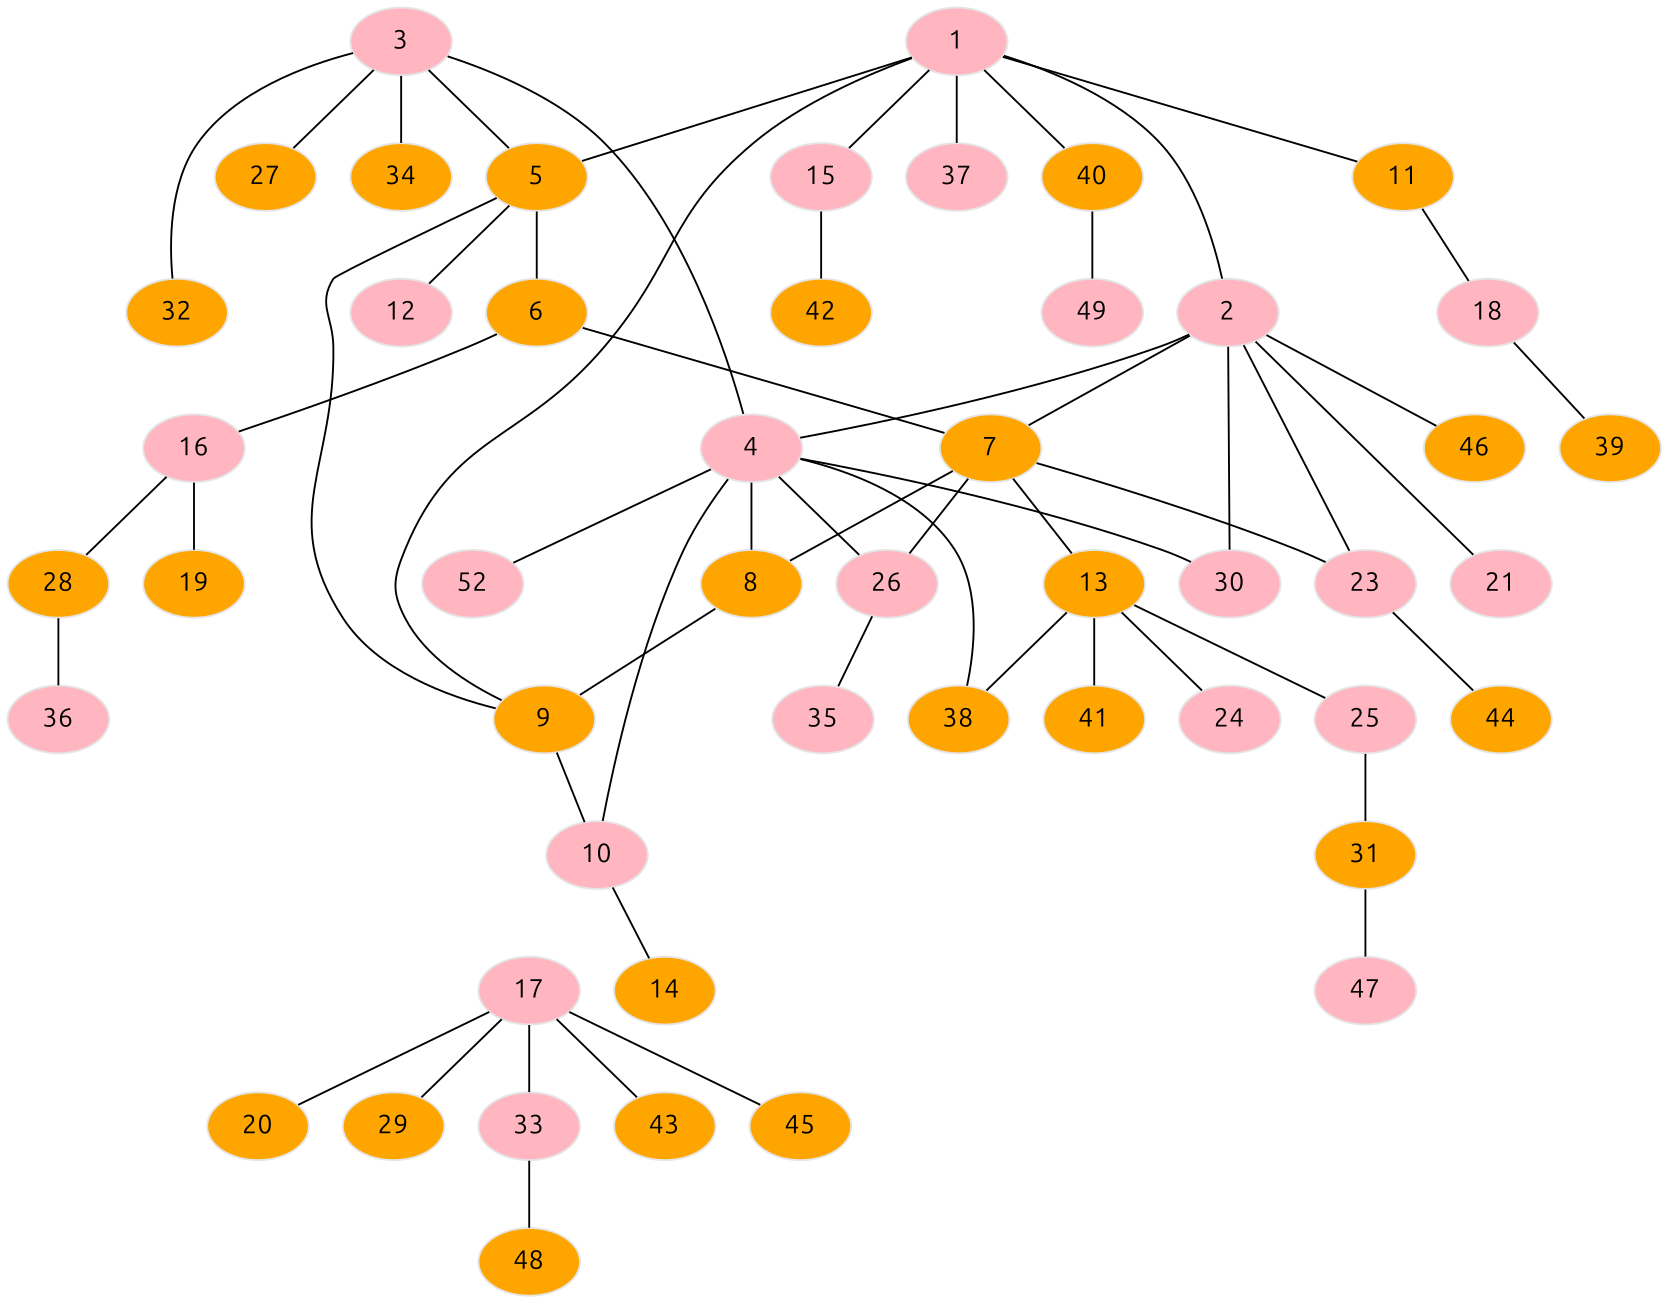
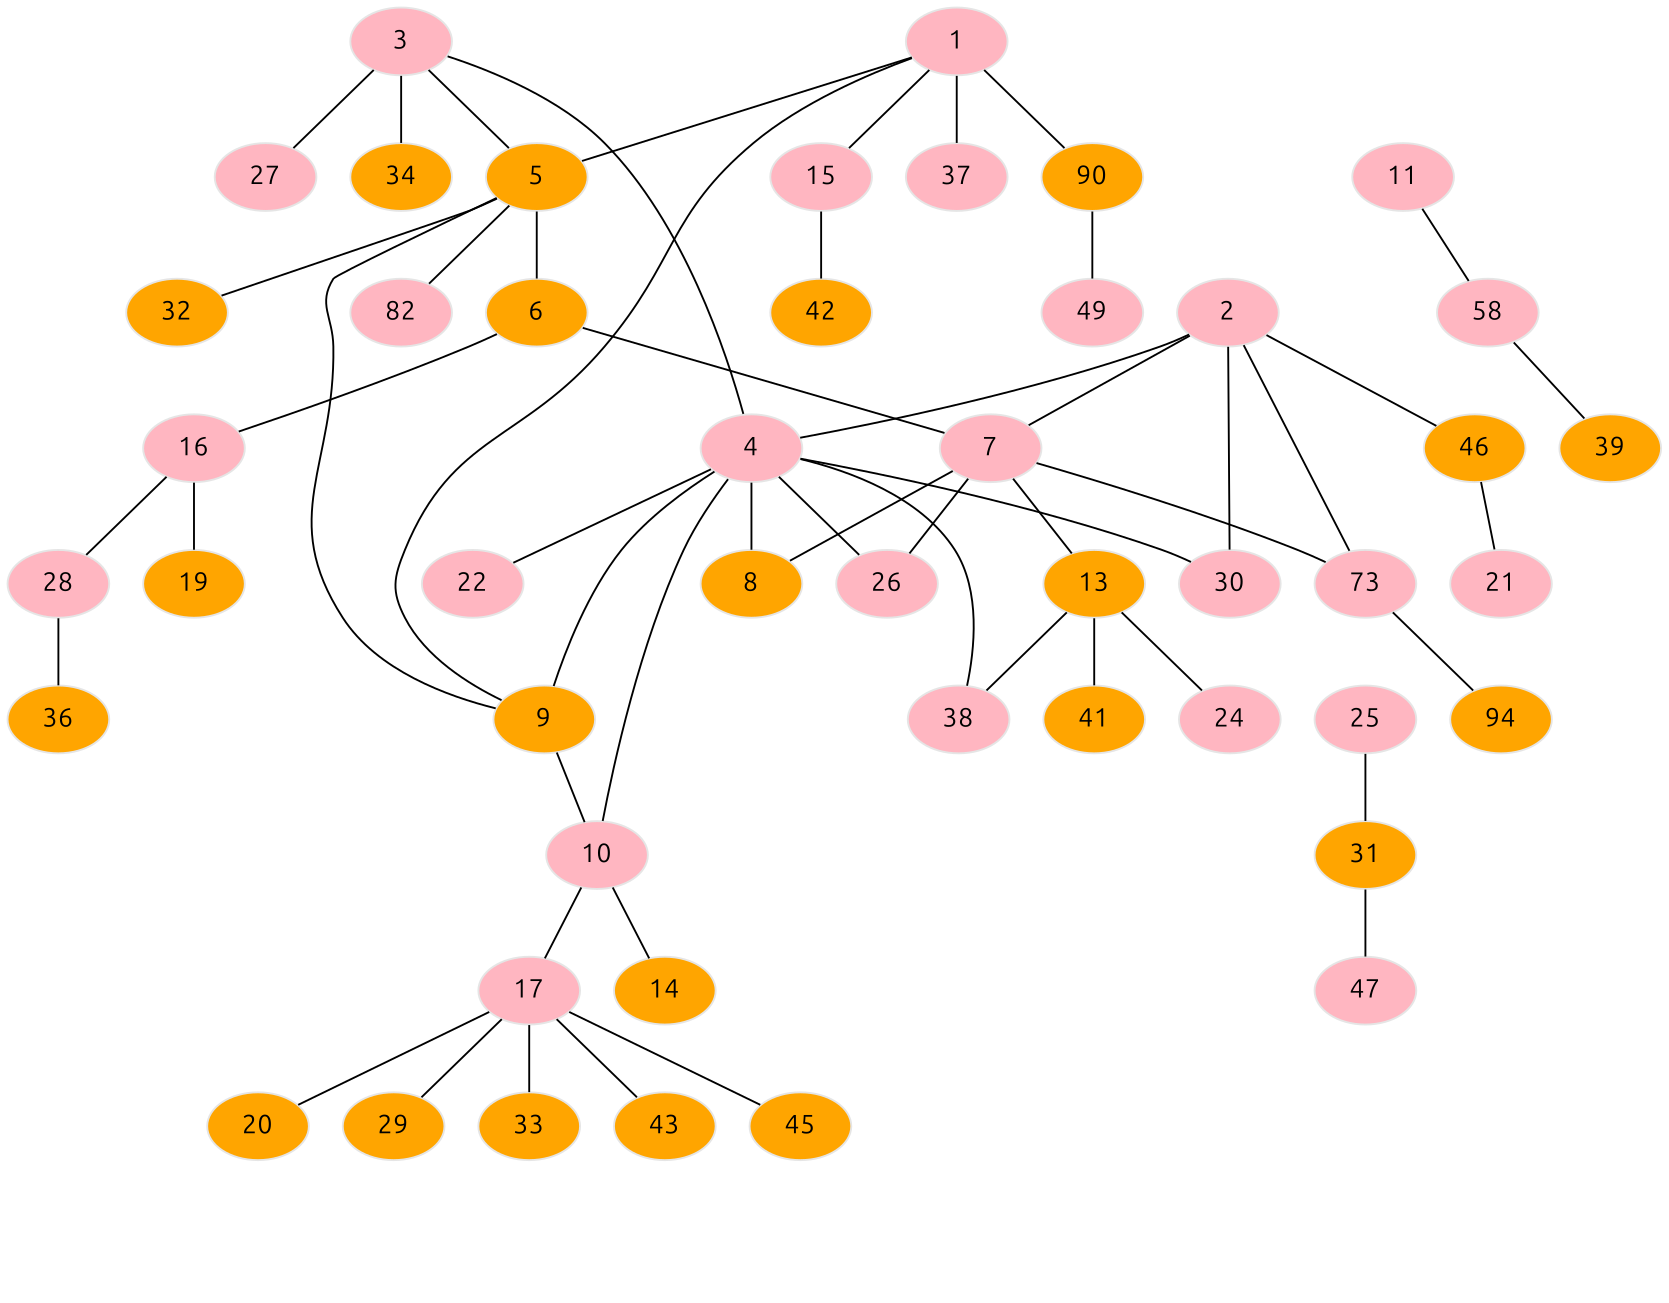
edge "1" -- "11": removed
edge "3" -- "32": now "5" -- "32"
edge "1" -- "2": removed
node "27": fillcolor orange -> lightpink
node "40": label "40" -> "90"
node "11": fillcolor orange -> lightpink
node "12": label "12" -> "82"
node "18": label "18" -> "58"
node "7": fillcolor orange -> lightpink
edge "2" -- "21": now "46" -- "21"
node "28": fillcolor orange -> lightpink
node "52": label "52" -> "22"
node "23": label "23" -> "73"
edge "8" -- "9": now "4" -- "9"
edge "13" -- "25": removed
node "36": fillcolor lightpink -> orange
node "35": removed
node "38": fillcolor orange -> lightpink
node "44": label "44" -> "94"
edge "10" -- "17": added
node "33": fillcolor lightpink -> orange
node "48": removed
